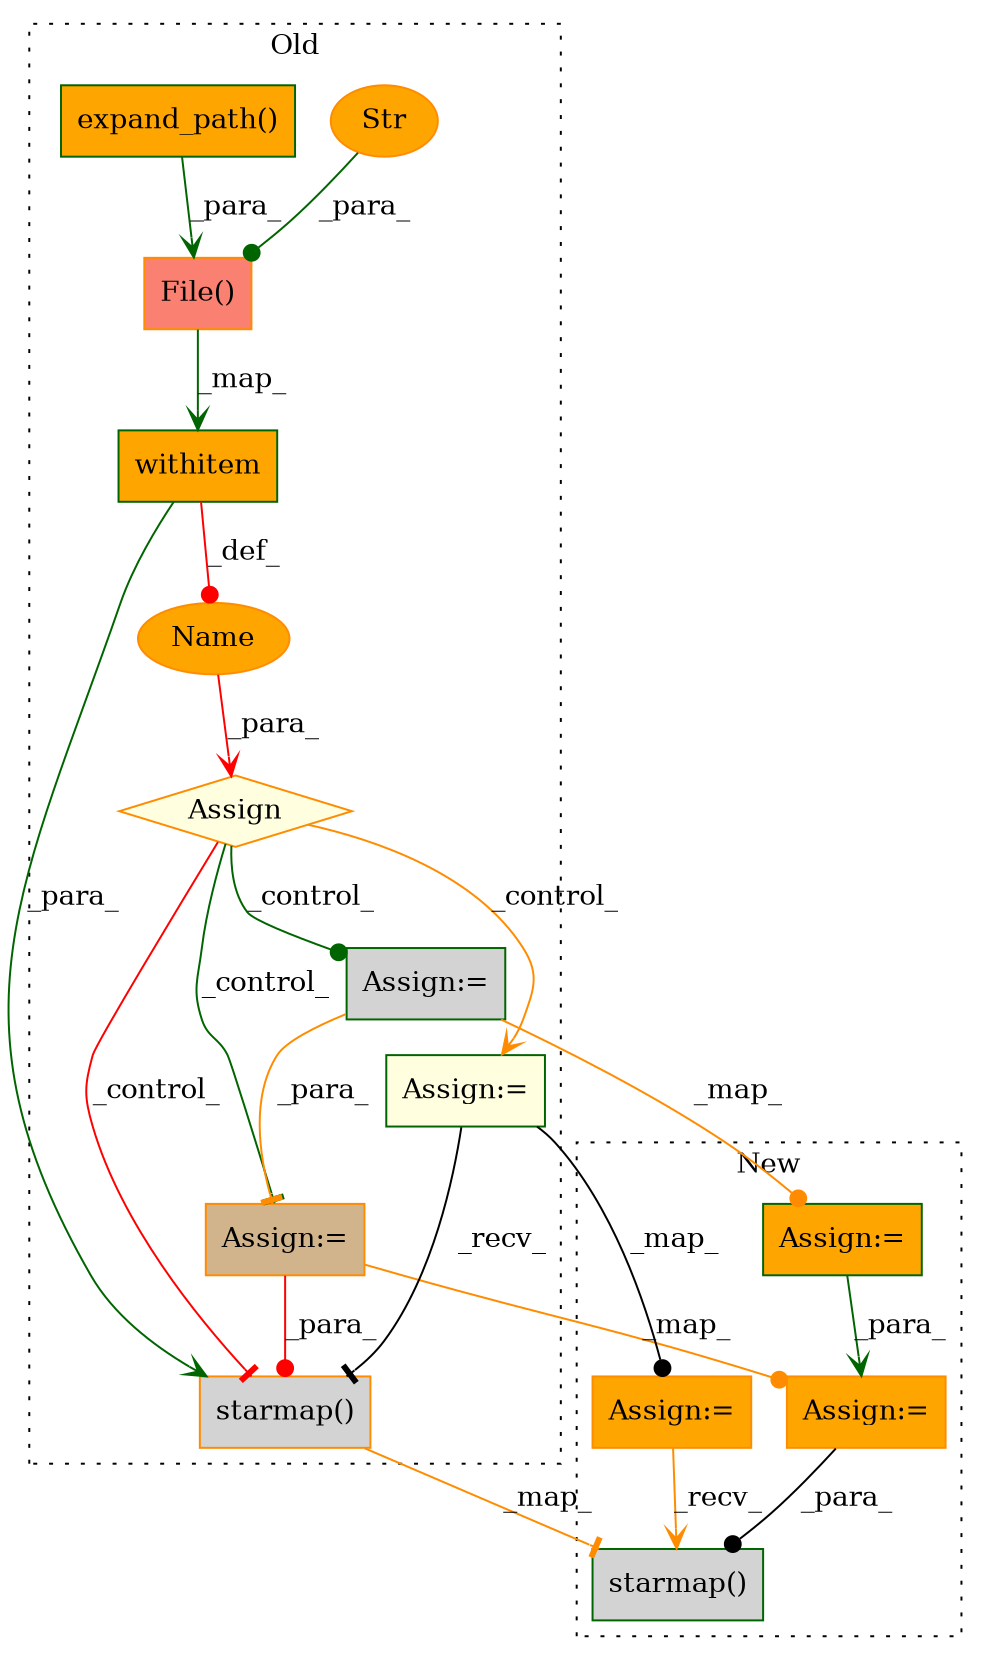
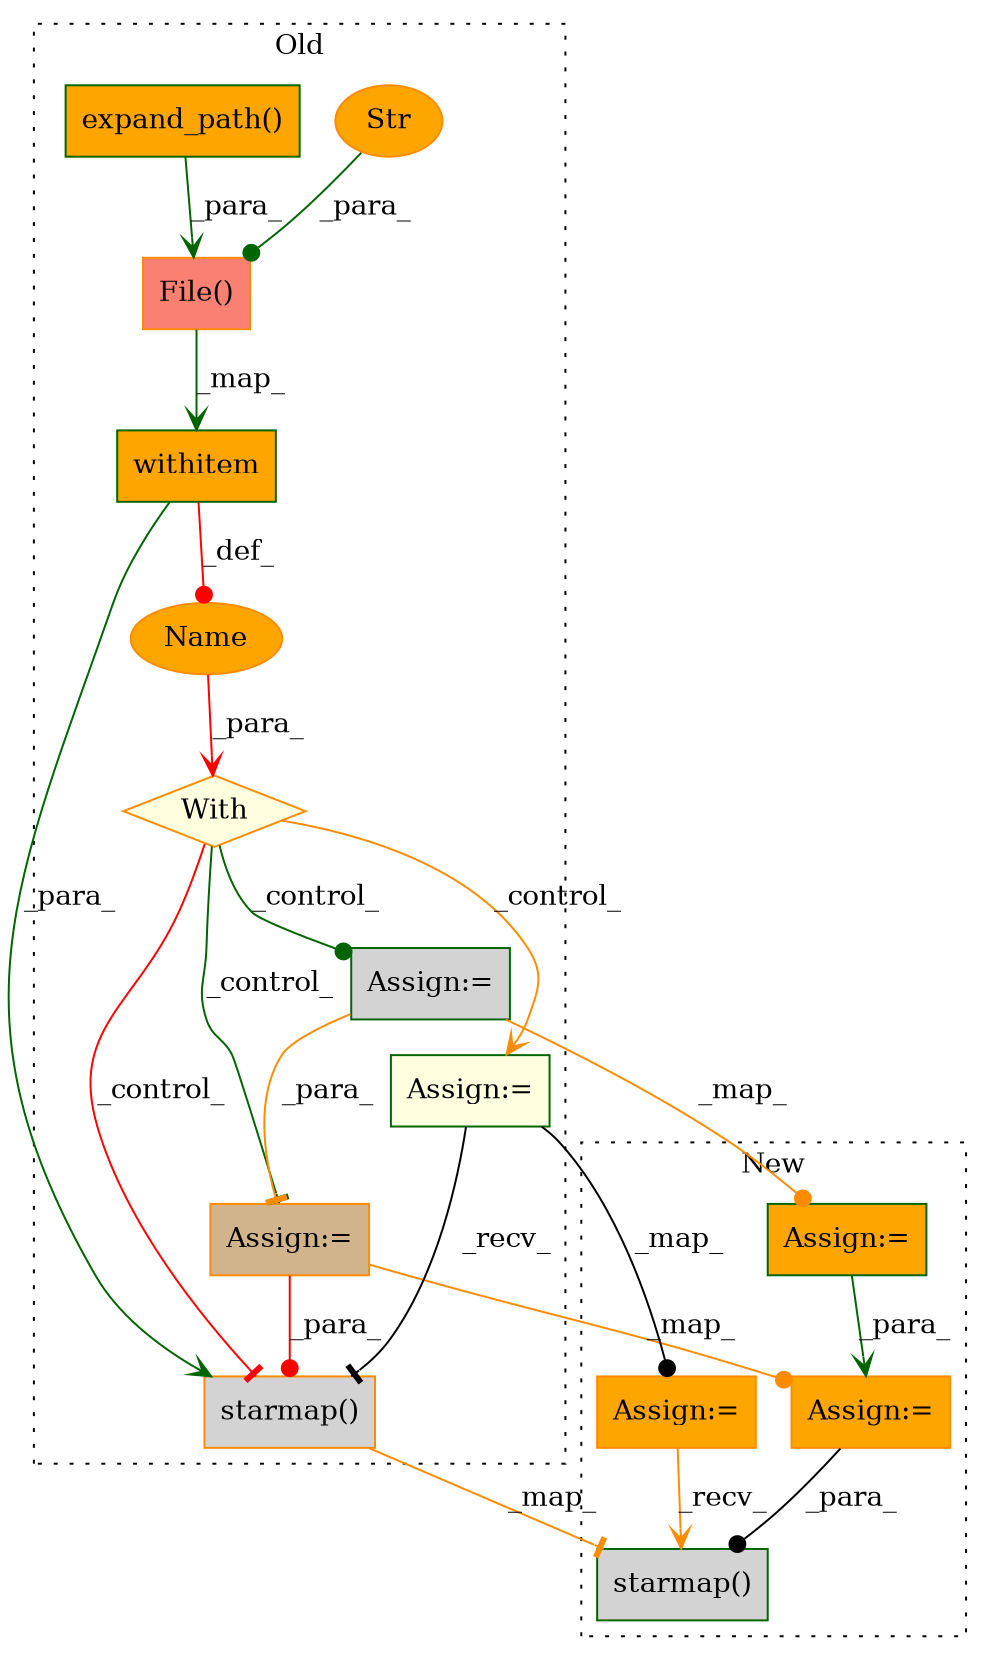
node "Assign": label "Assign" -> "With"
